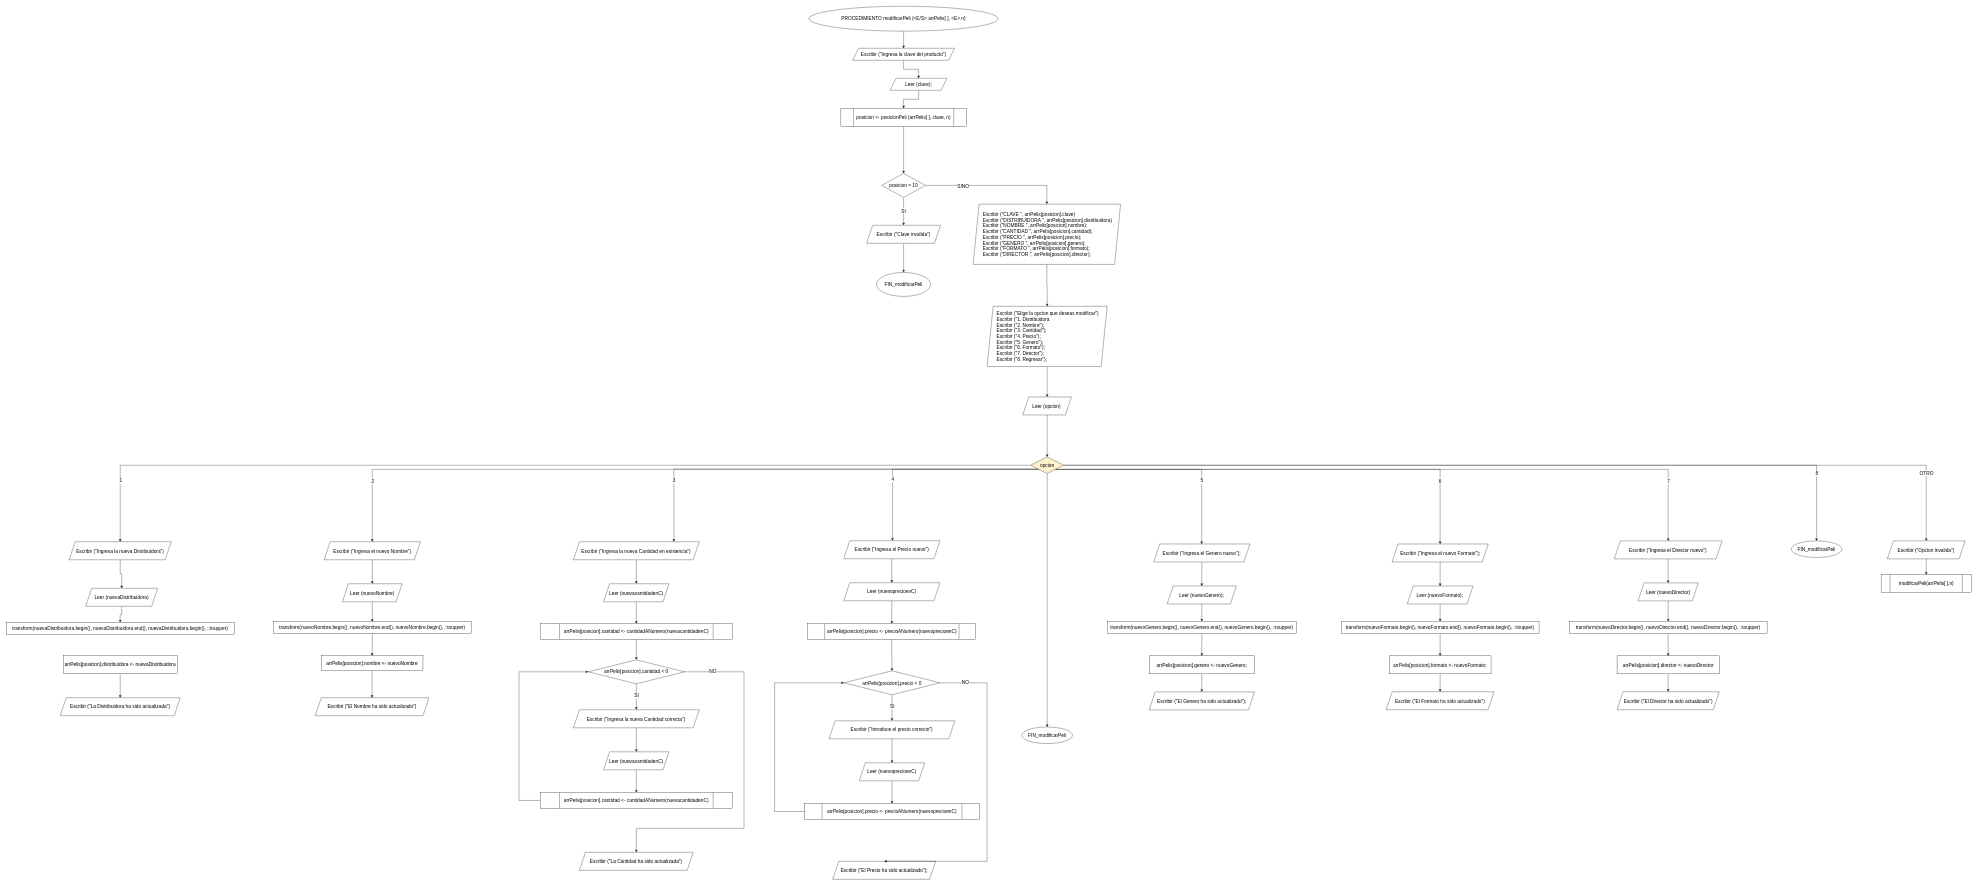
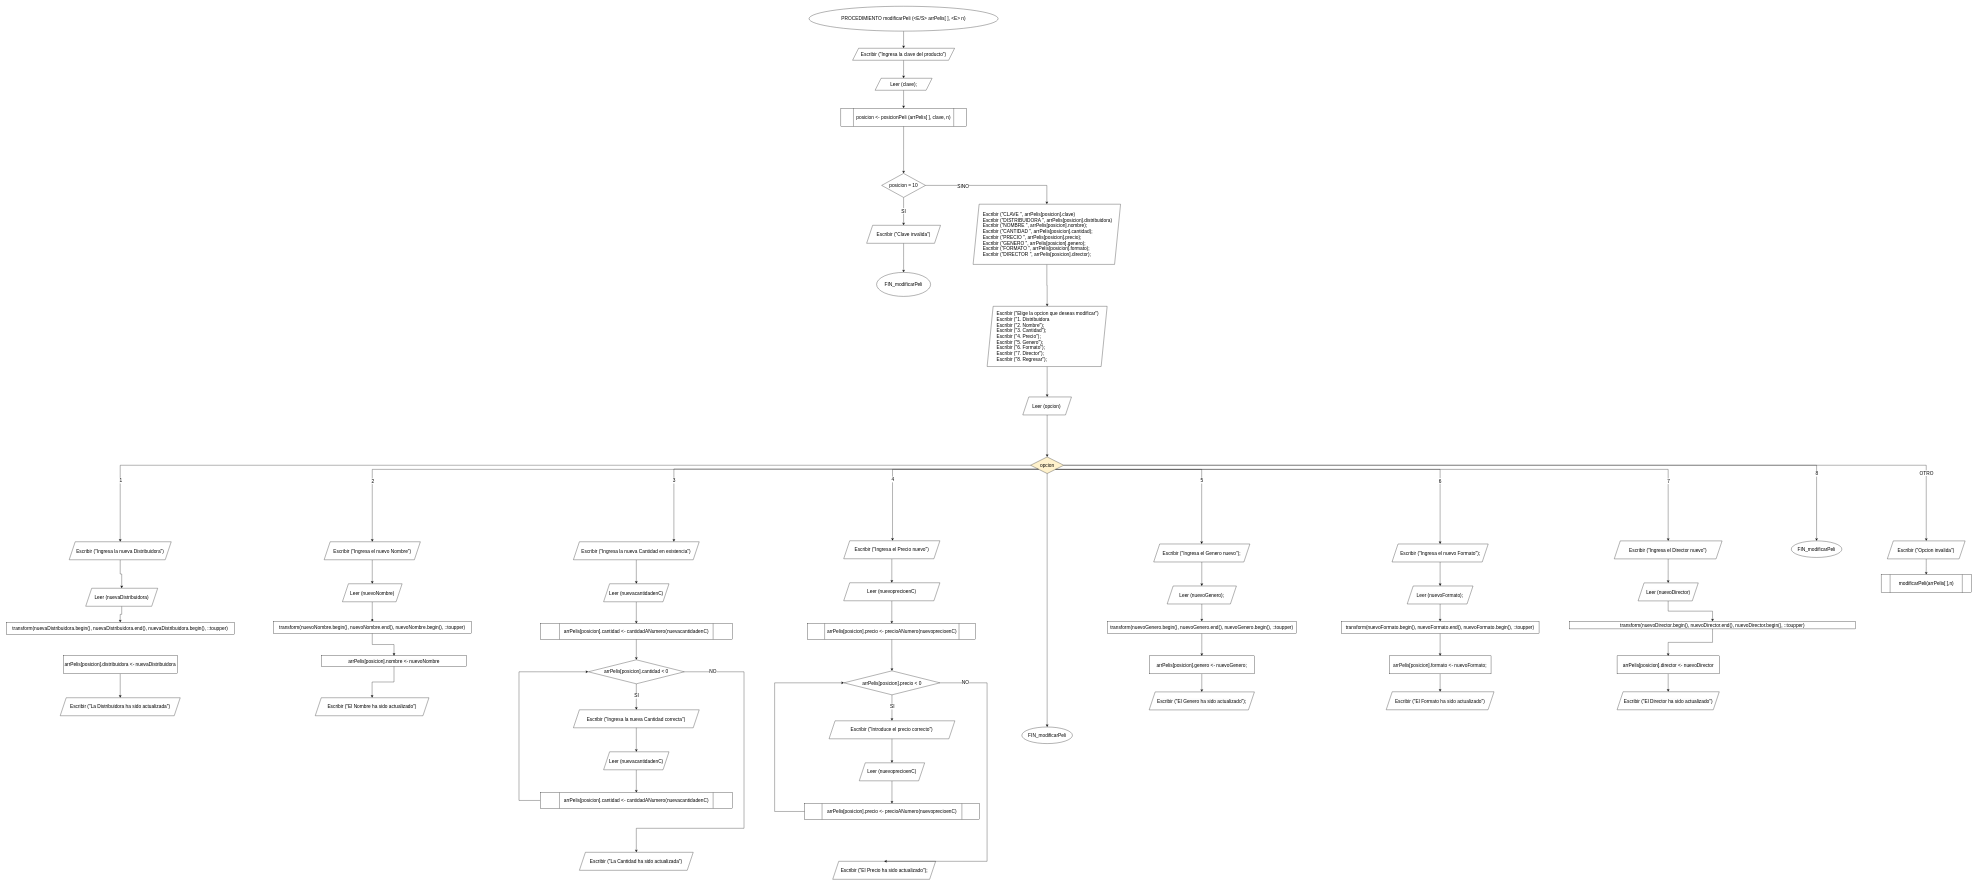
node "Leer (clave);": moved (918, 84) -> (903, 84)
node "transform(nuevoDirector.begin(), nuevoDirector.end(), nuevoDirector.begin(), ::toupper)": size 198x12 -> 287x8
node "arrPelis[posicion].nombre <- nuevoNombre": size 102x15 -> 146x11
